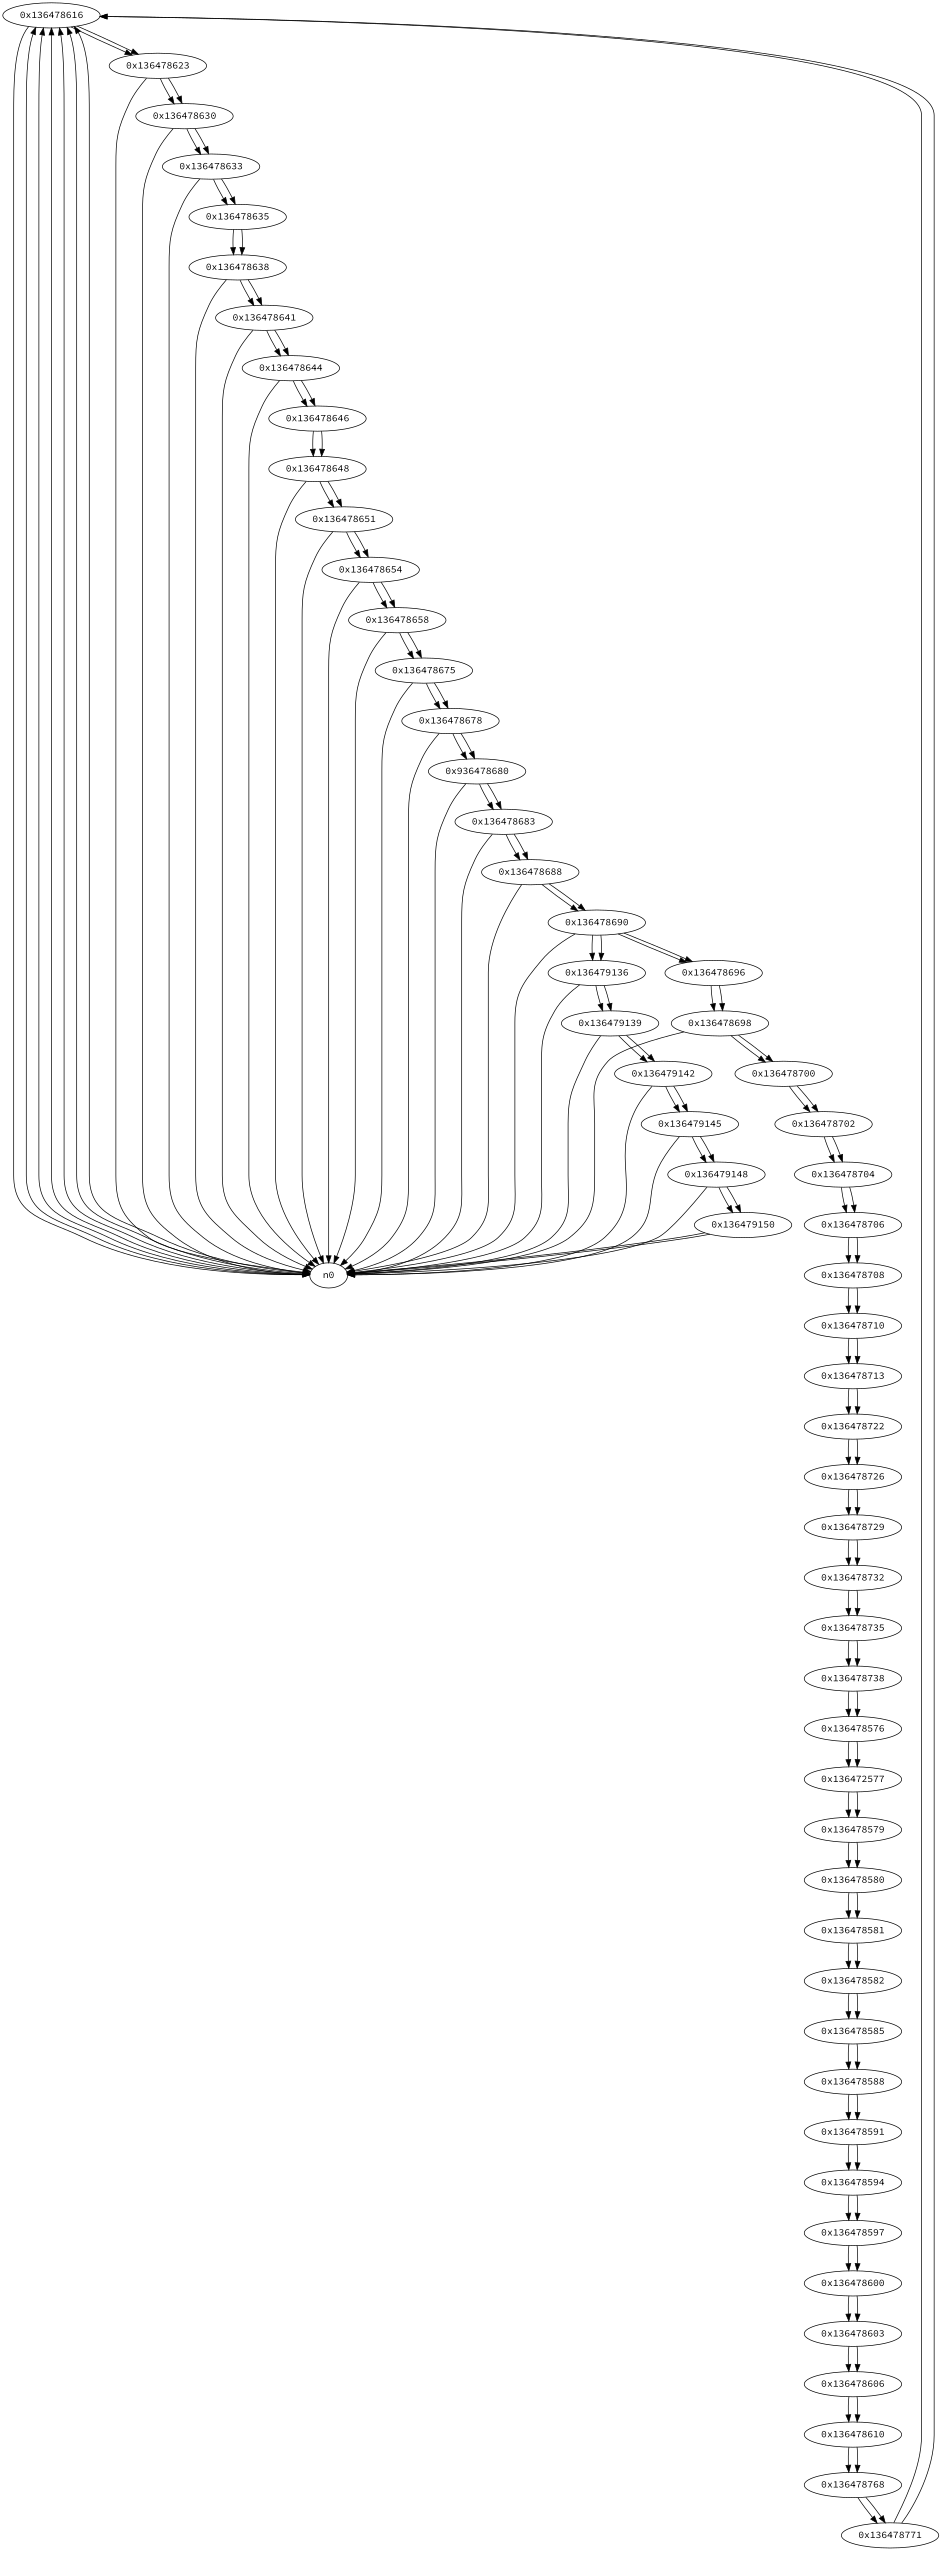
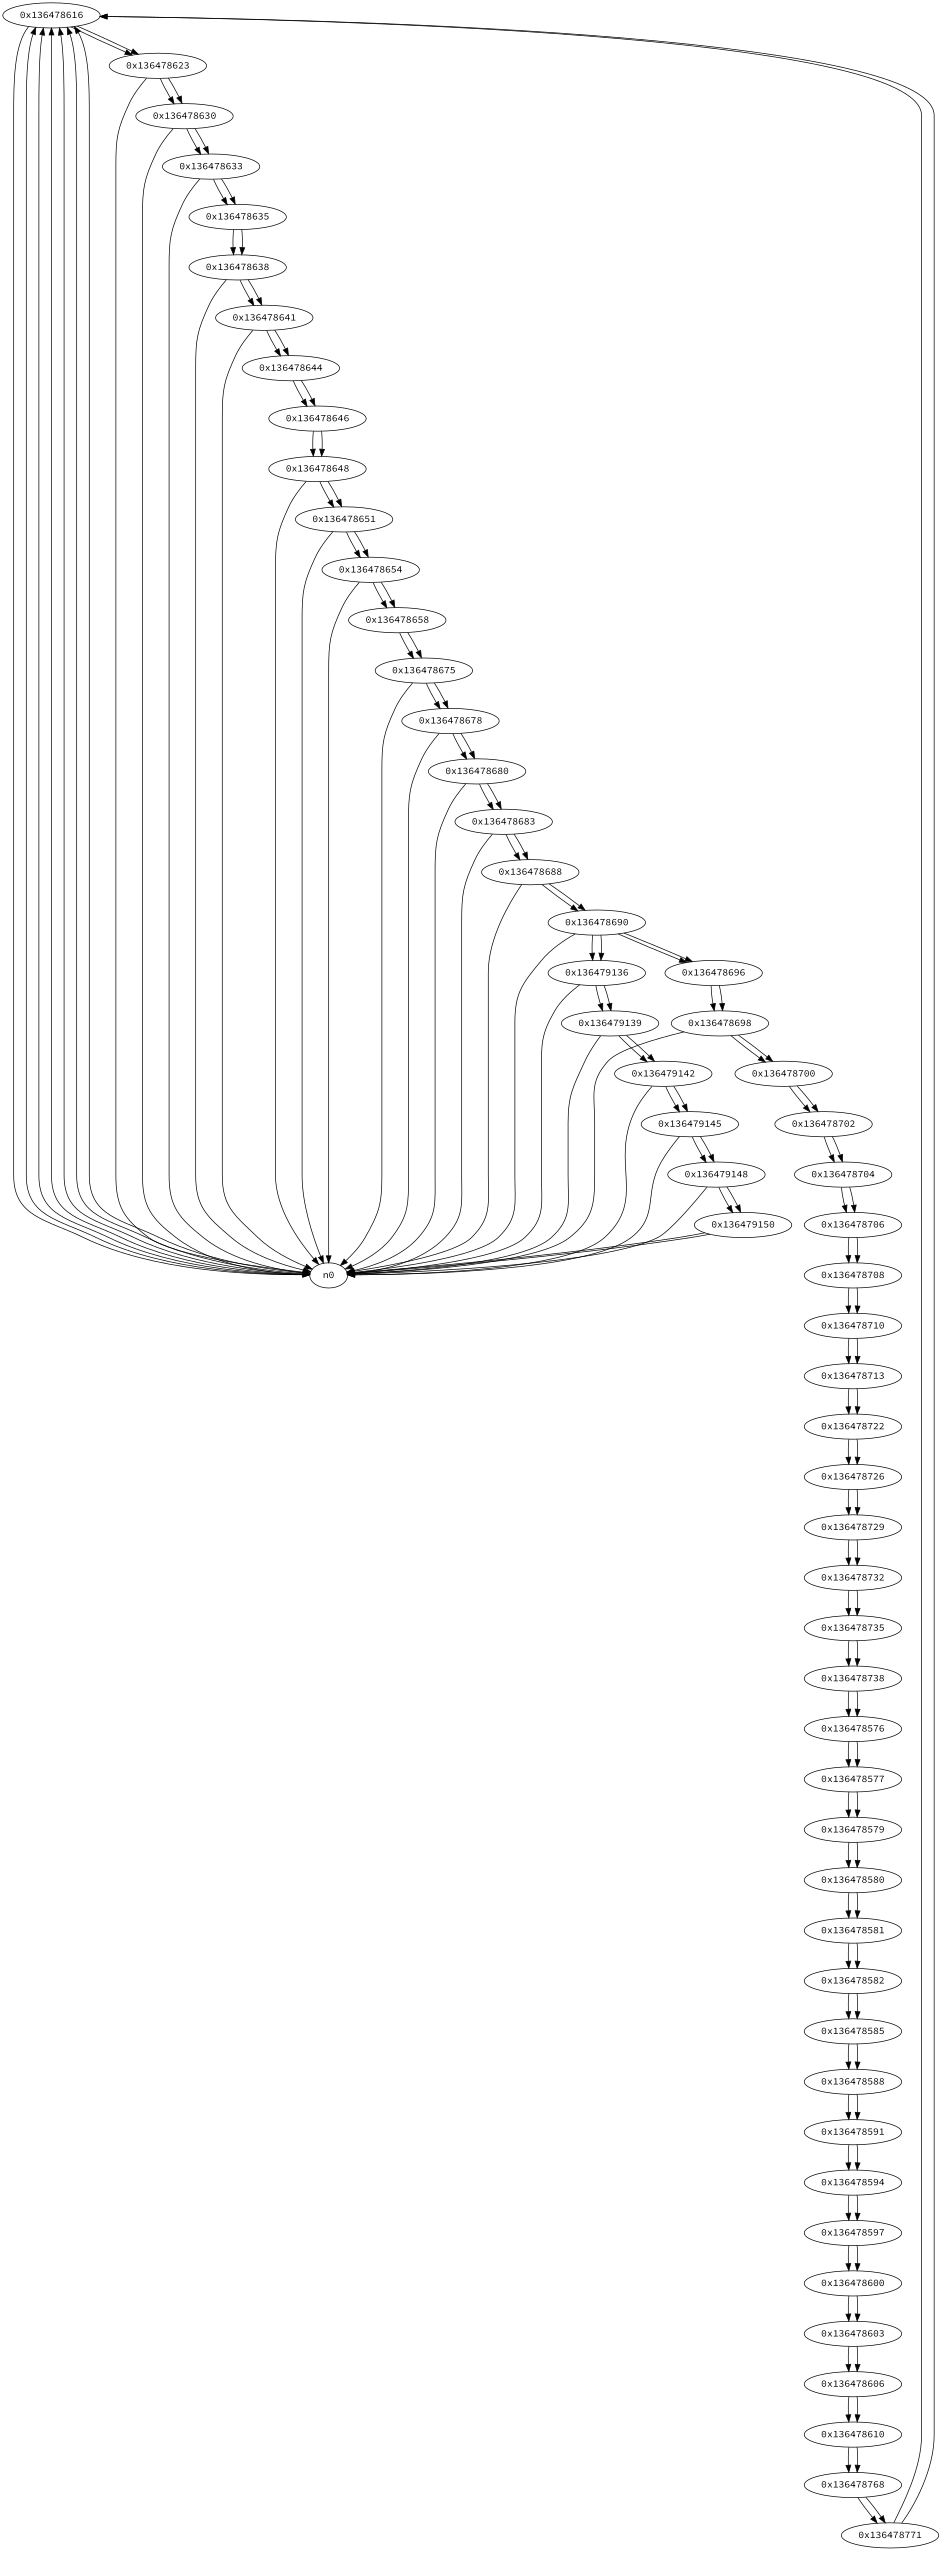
node "0x936478680": label "0x936478680" -> "0x136478680"
edge "0x136478644" -> "n0": removed
edge "0x136478658" -> "n0": removed
node "0x136472577": label "0x136472577" -> "0x136478577"
